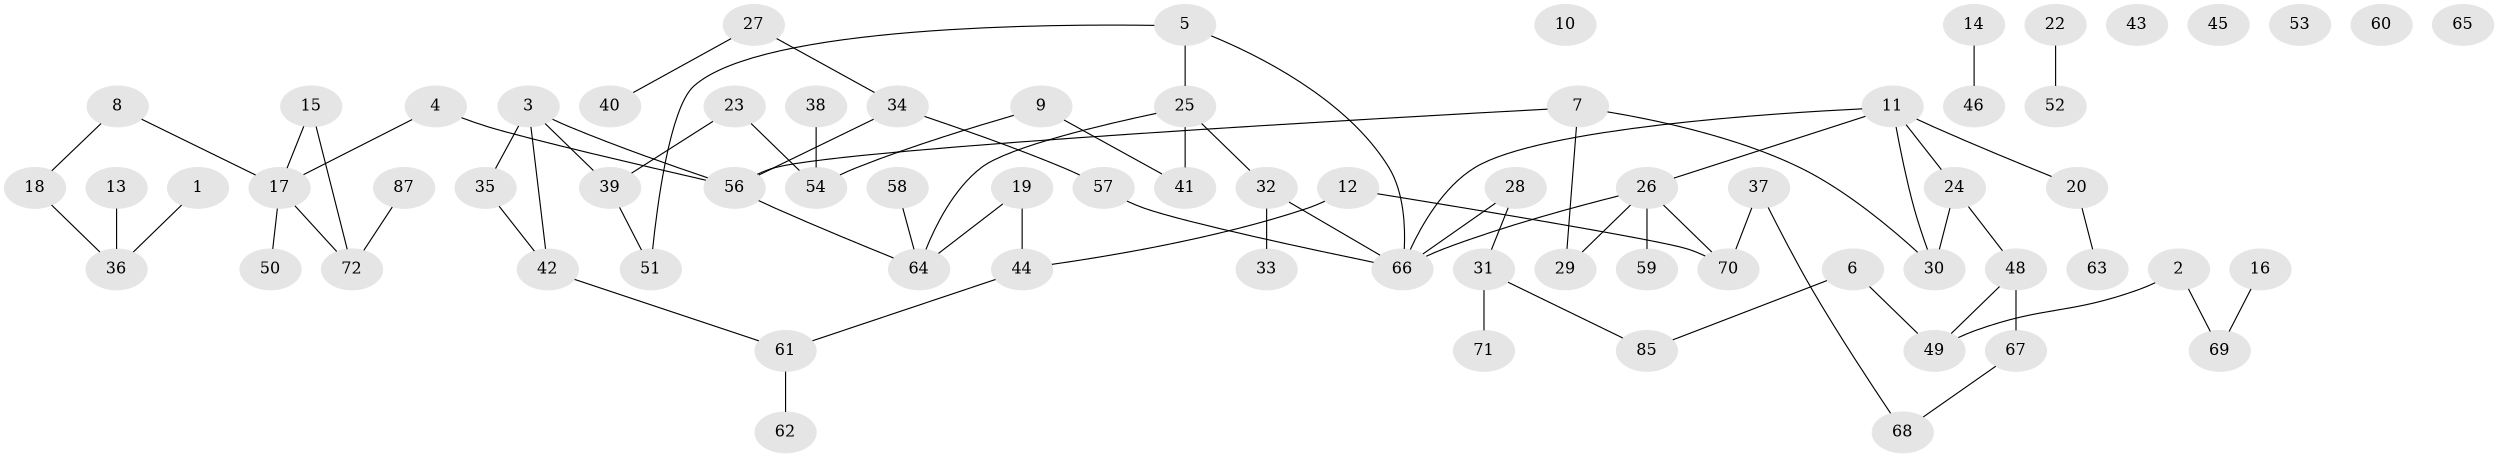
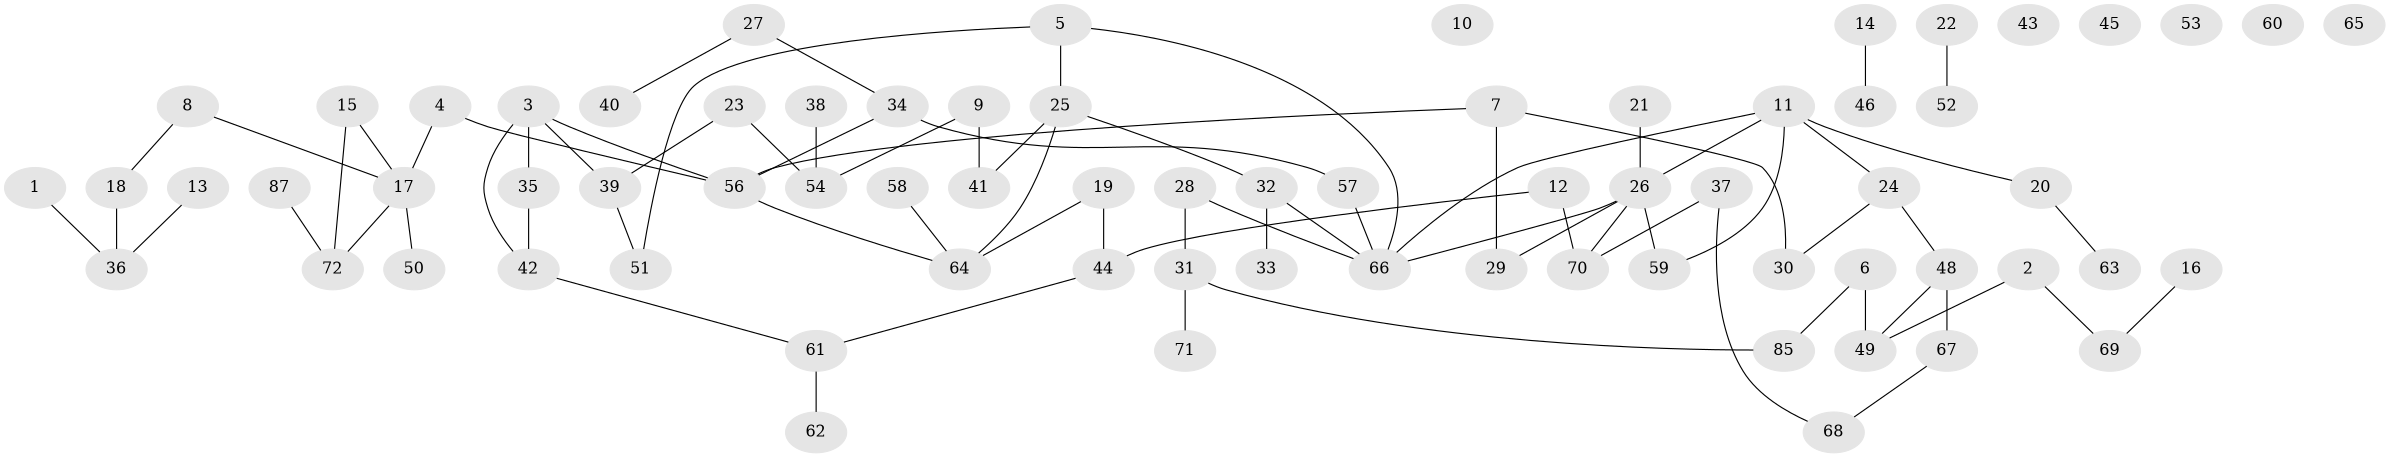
node "21": added
edge "11" -- "30": now "11" -- "59"
